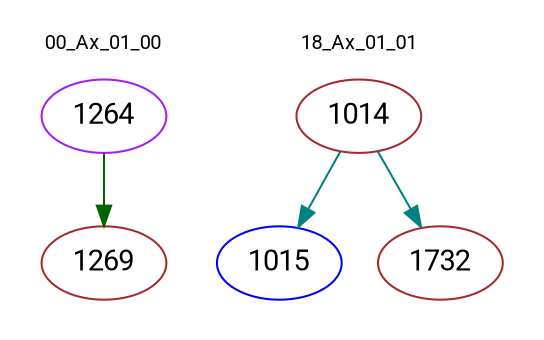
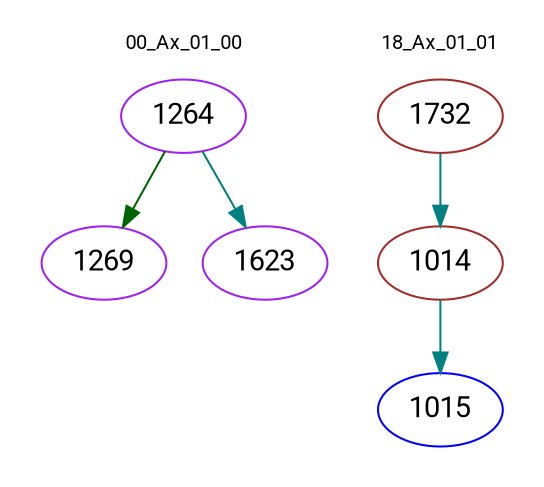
edge "1014" -> "1732": reversed
node "1269": color brown -> purple
node "1623": added
